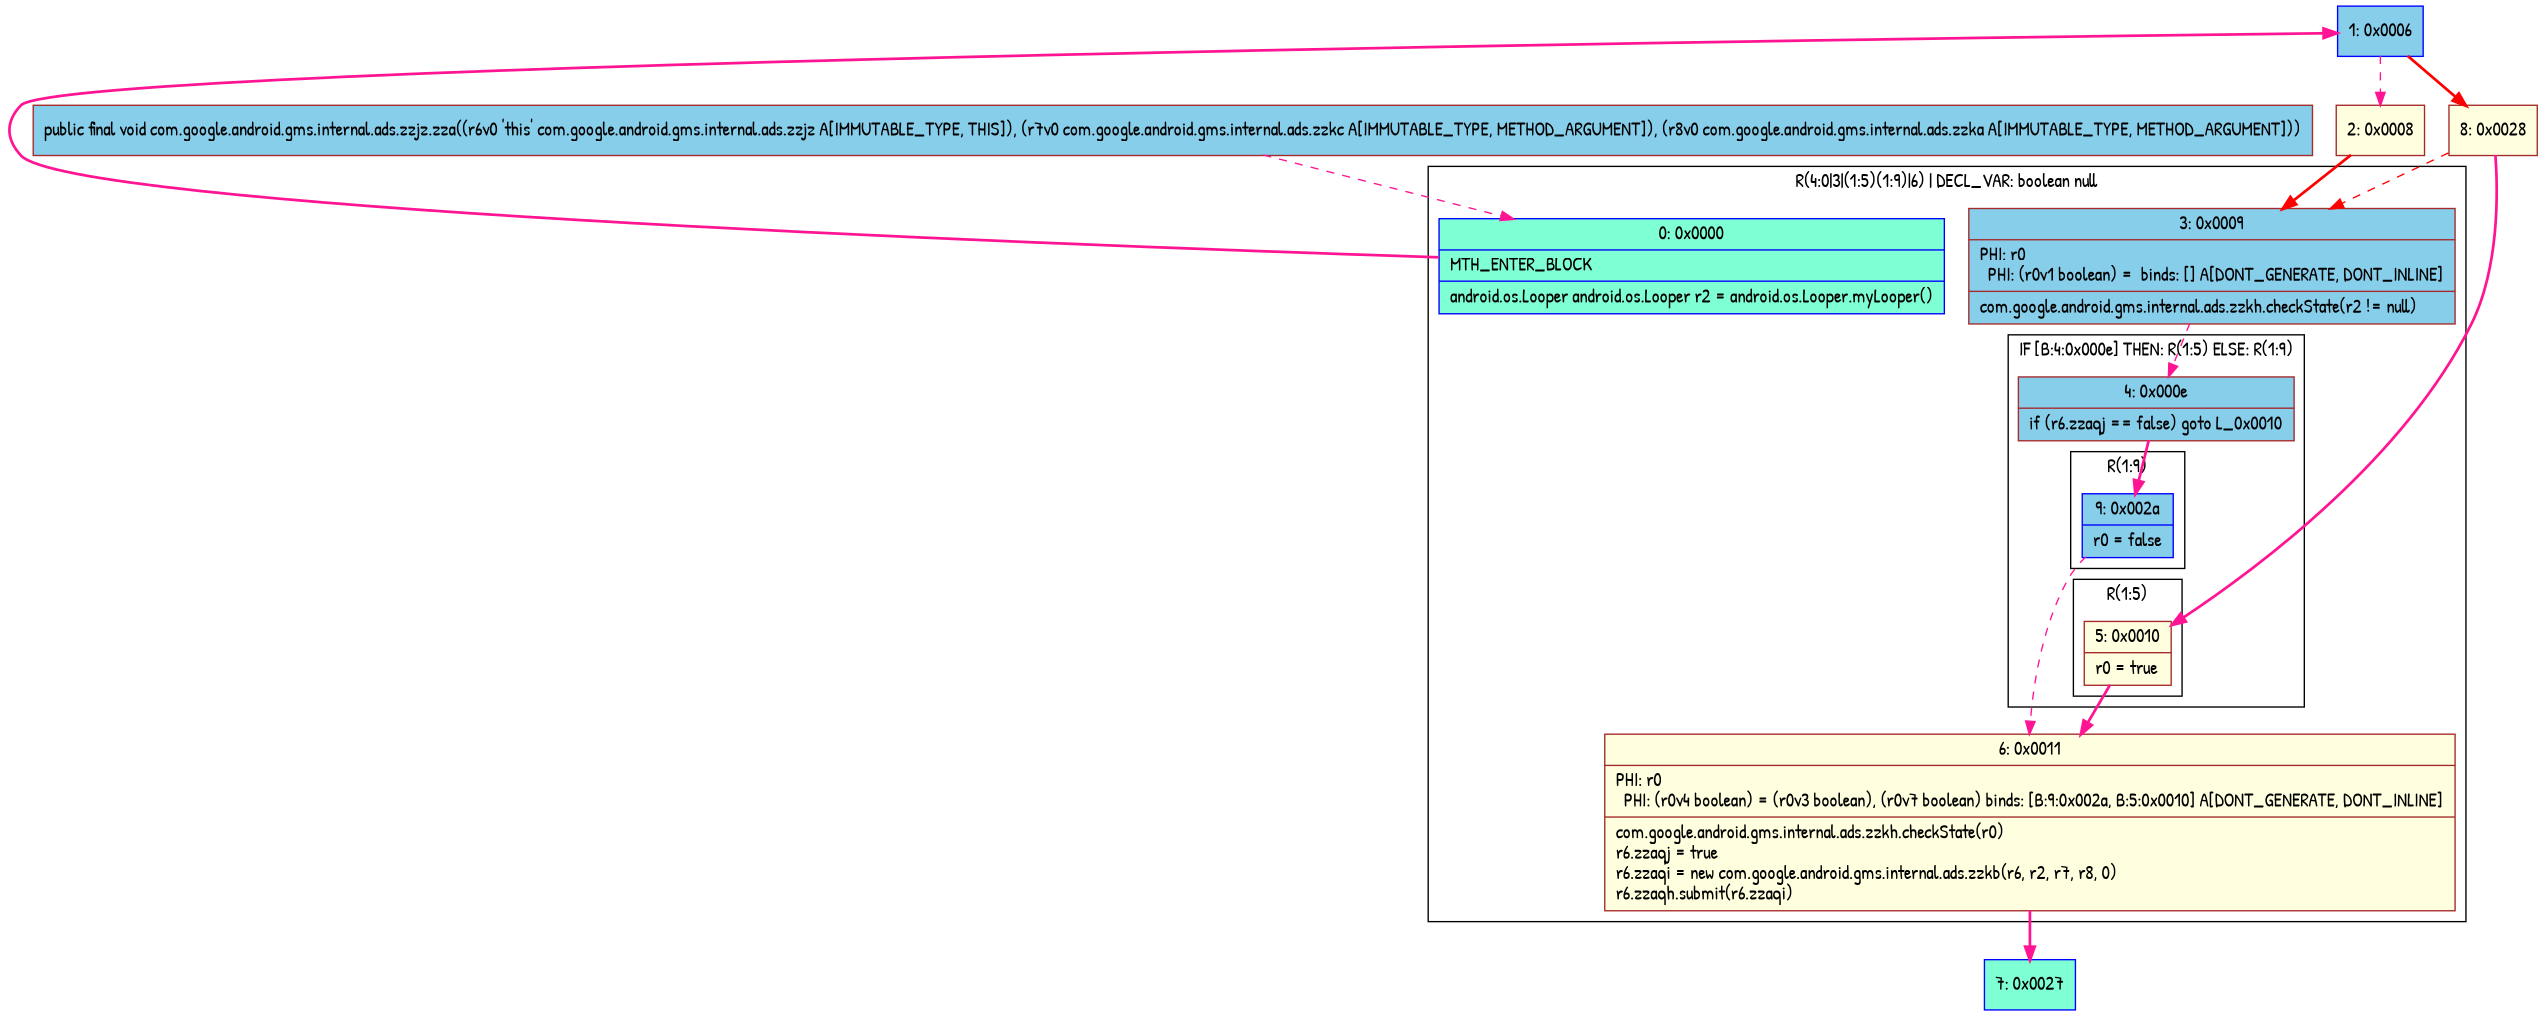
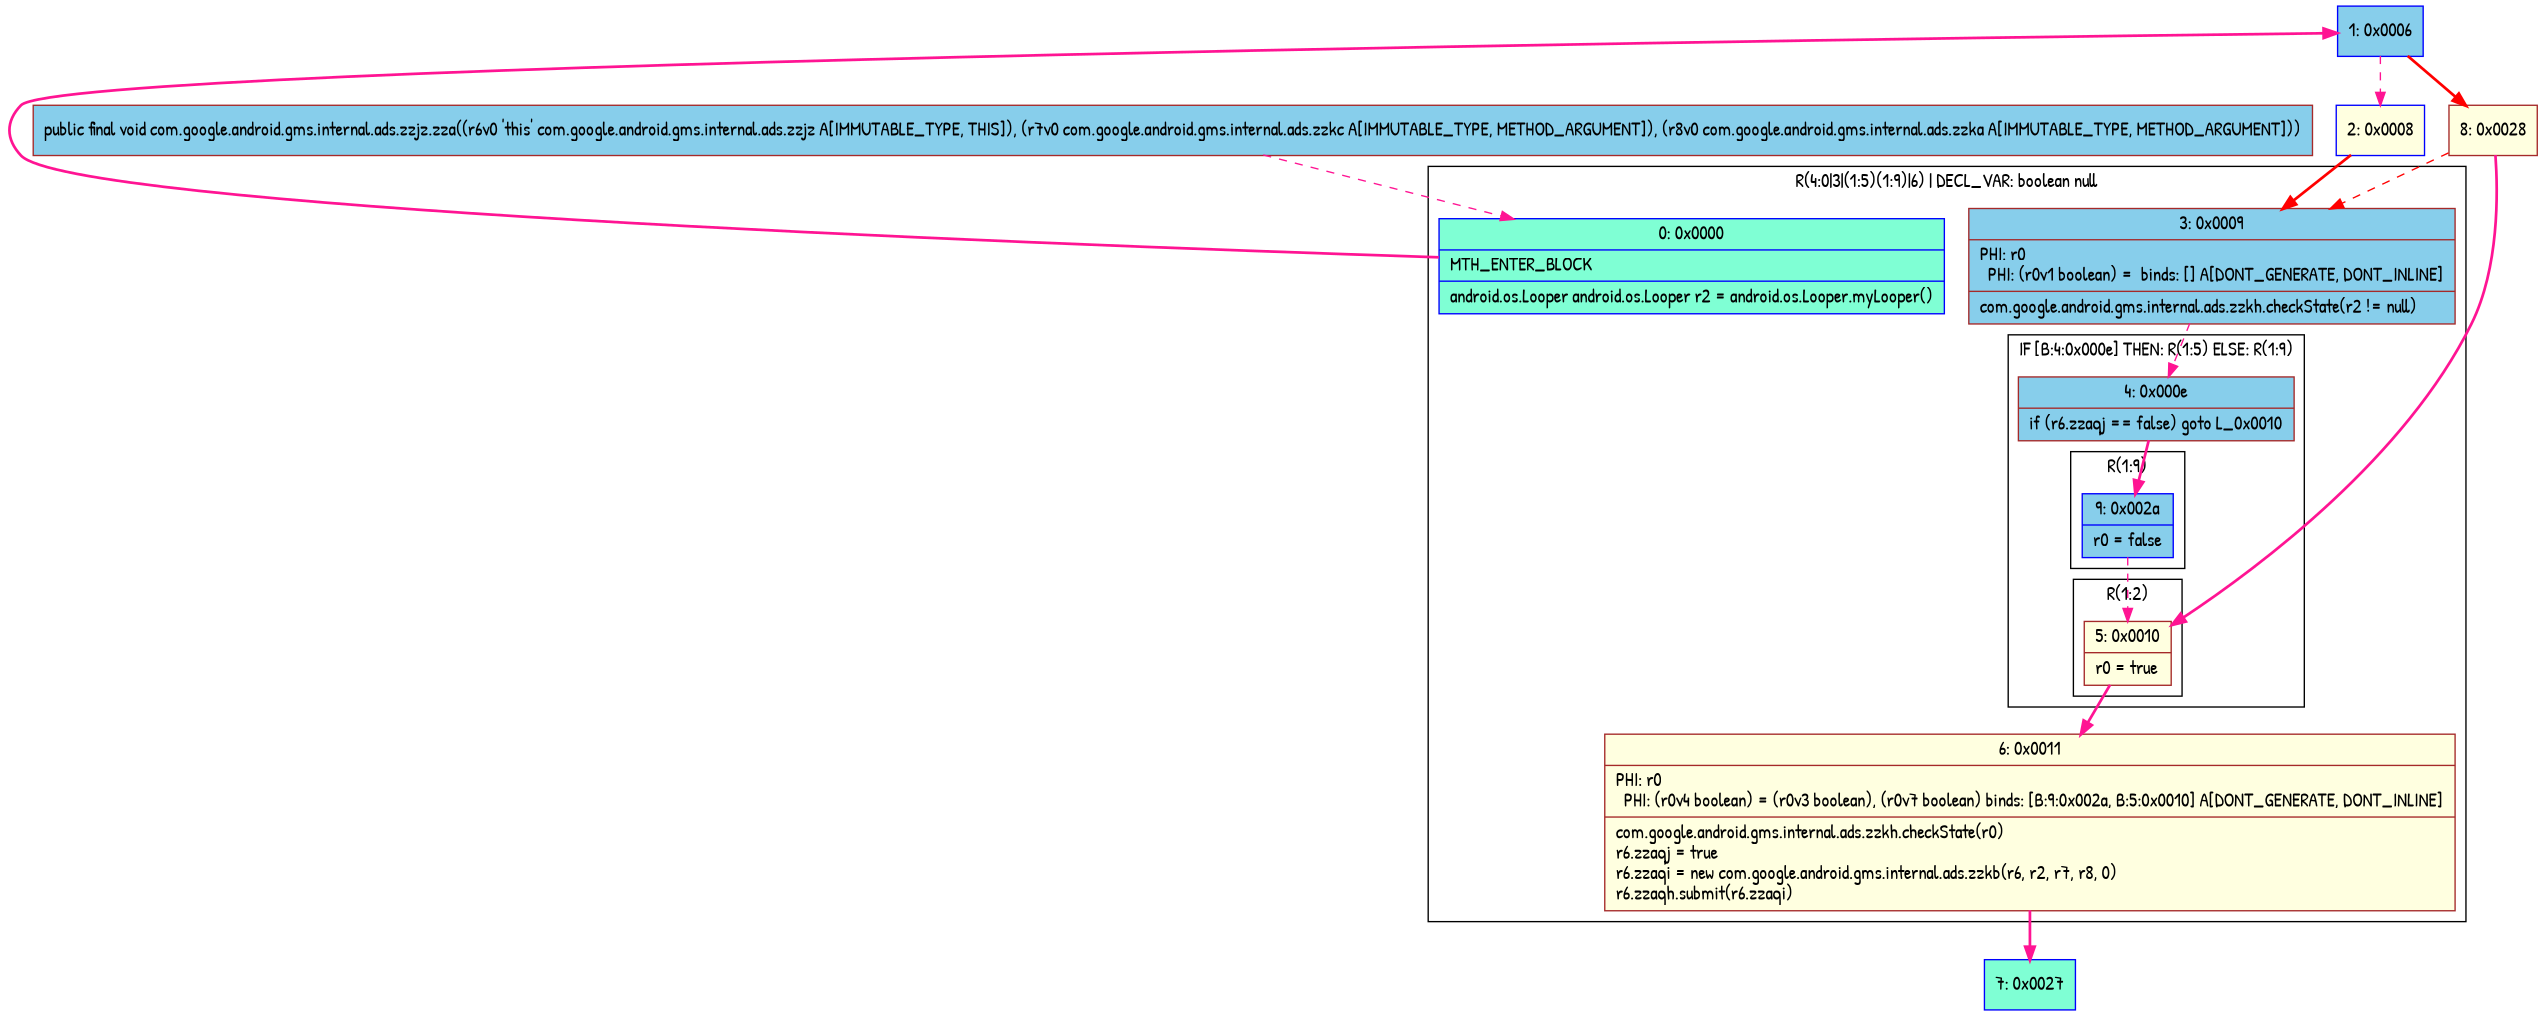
node "2: 0x0008": color brown -> blue
cluster "R(1:5)": label "R(1:5)" -> "R(1:2)"
edge "9: 0x002a" -> "6: 0x0011": now "9: 0x002a" -> "5: 0x0010"
